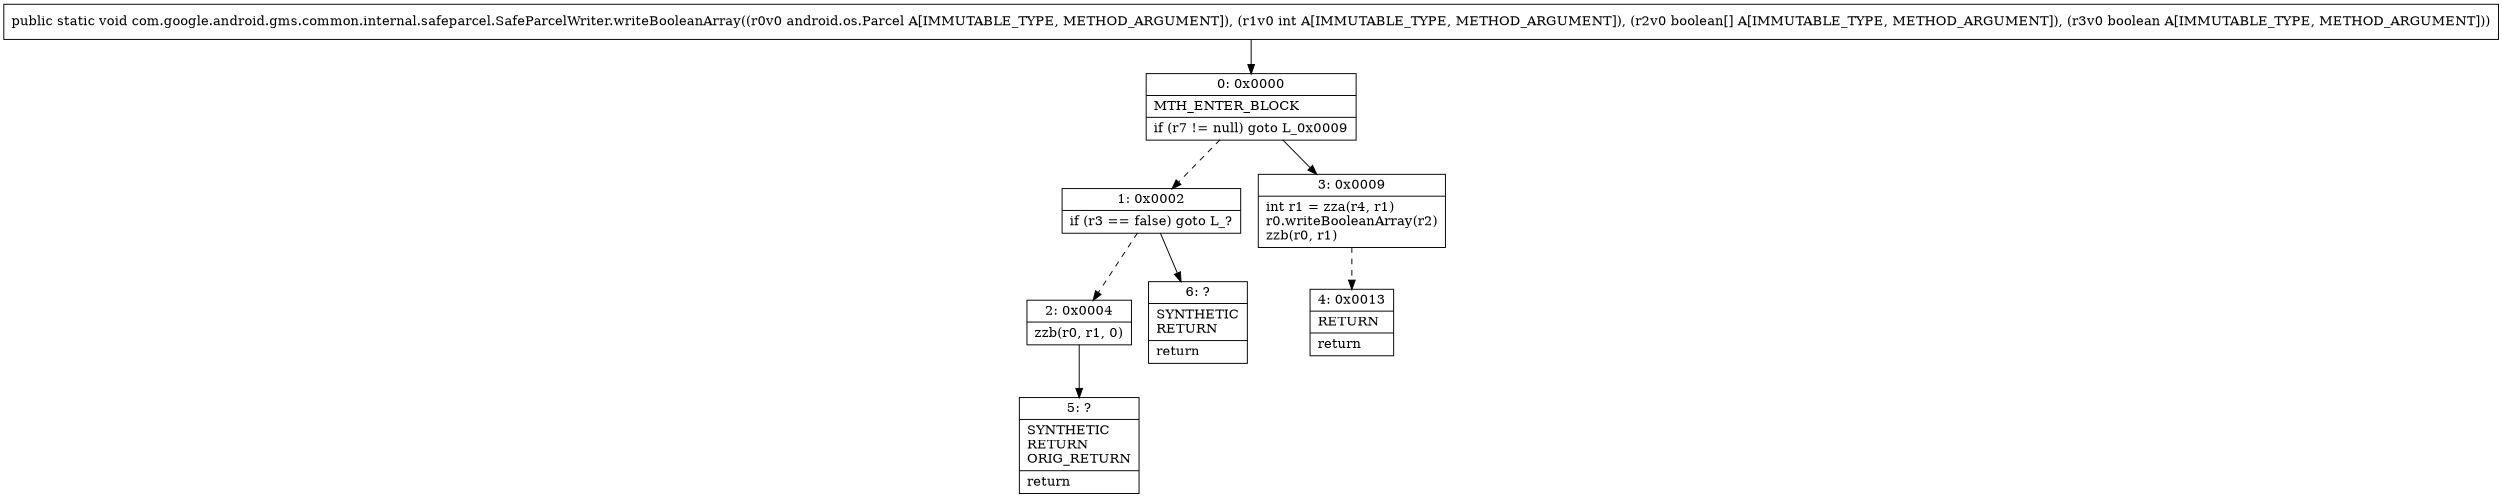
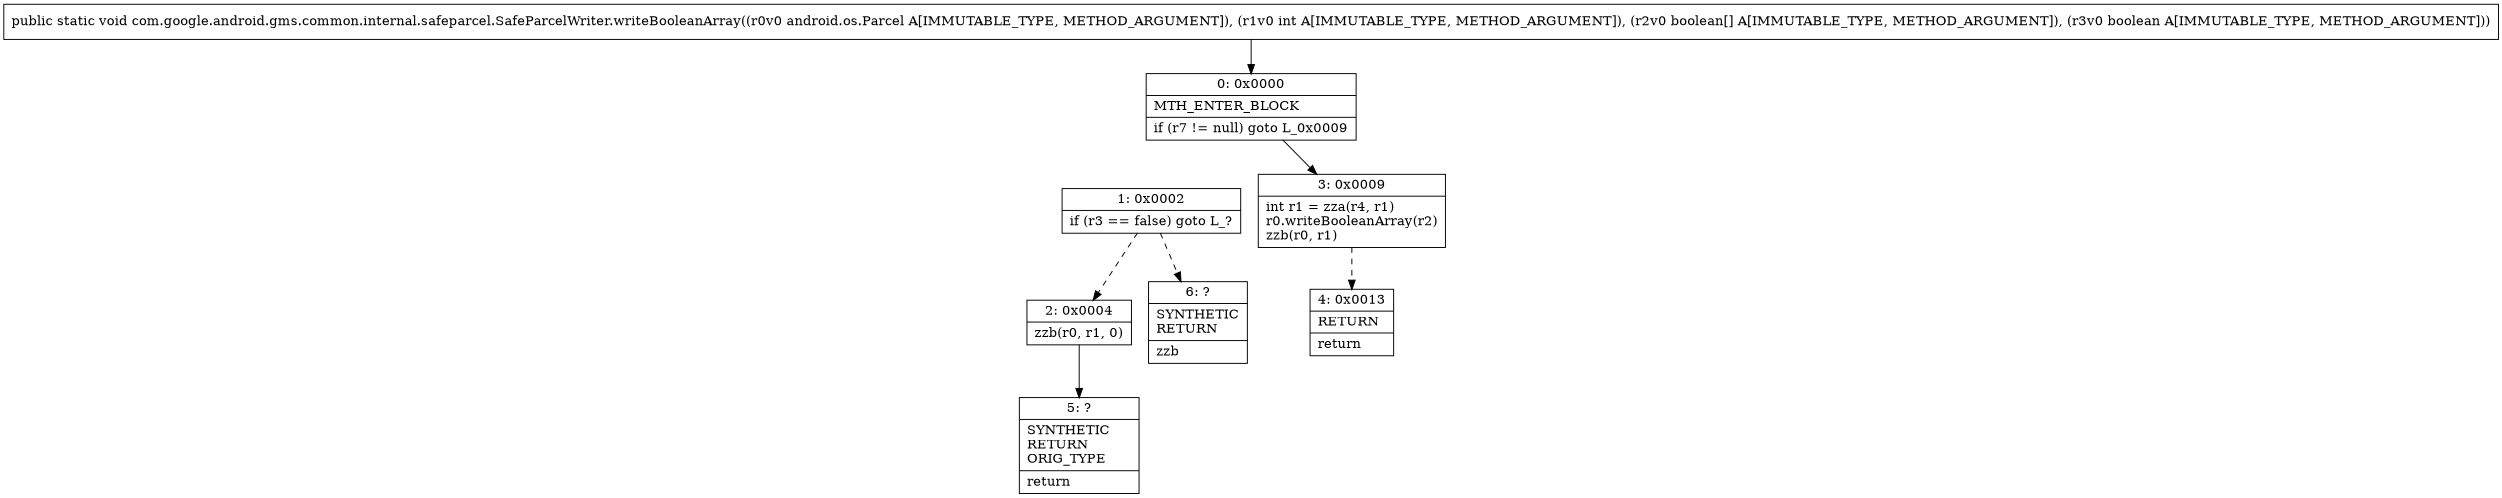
edge "0: 0x0000" -> "1: 0x0002": removed
edge "1: 0x0002" -> "6: ?": style solid -> dashed
node "6: ?": text "return" -> "zzb"
node "5: ?": text "ORIG_RETURN" -> "ORIG_TYPE"
